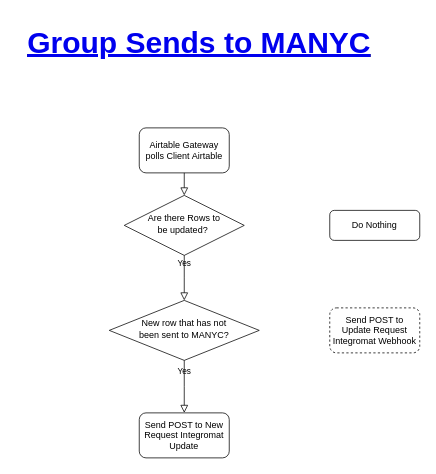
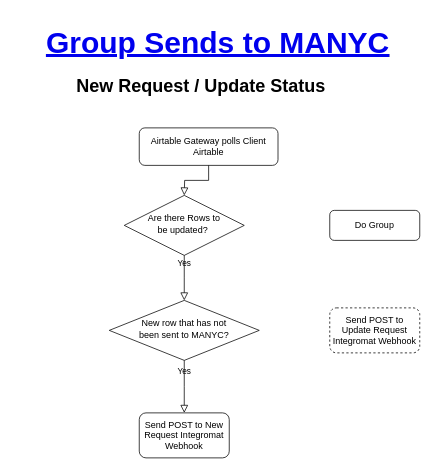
node "Group Sends to MANYC": moved (199, 42) -> (218, 42)
node "New Request / Update Status": added
node "Airtable Gateway polls Client Airtable": size 90x45 -> 139x38
node "Do Nothing": label "Do Nothing" -> "Do Group"
node "Send POST to New Request Integromat Update": label "Send POST to New Request Integromat Update" -> "Send POST to New Request Integromat Webhook"
